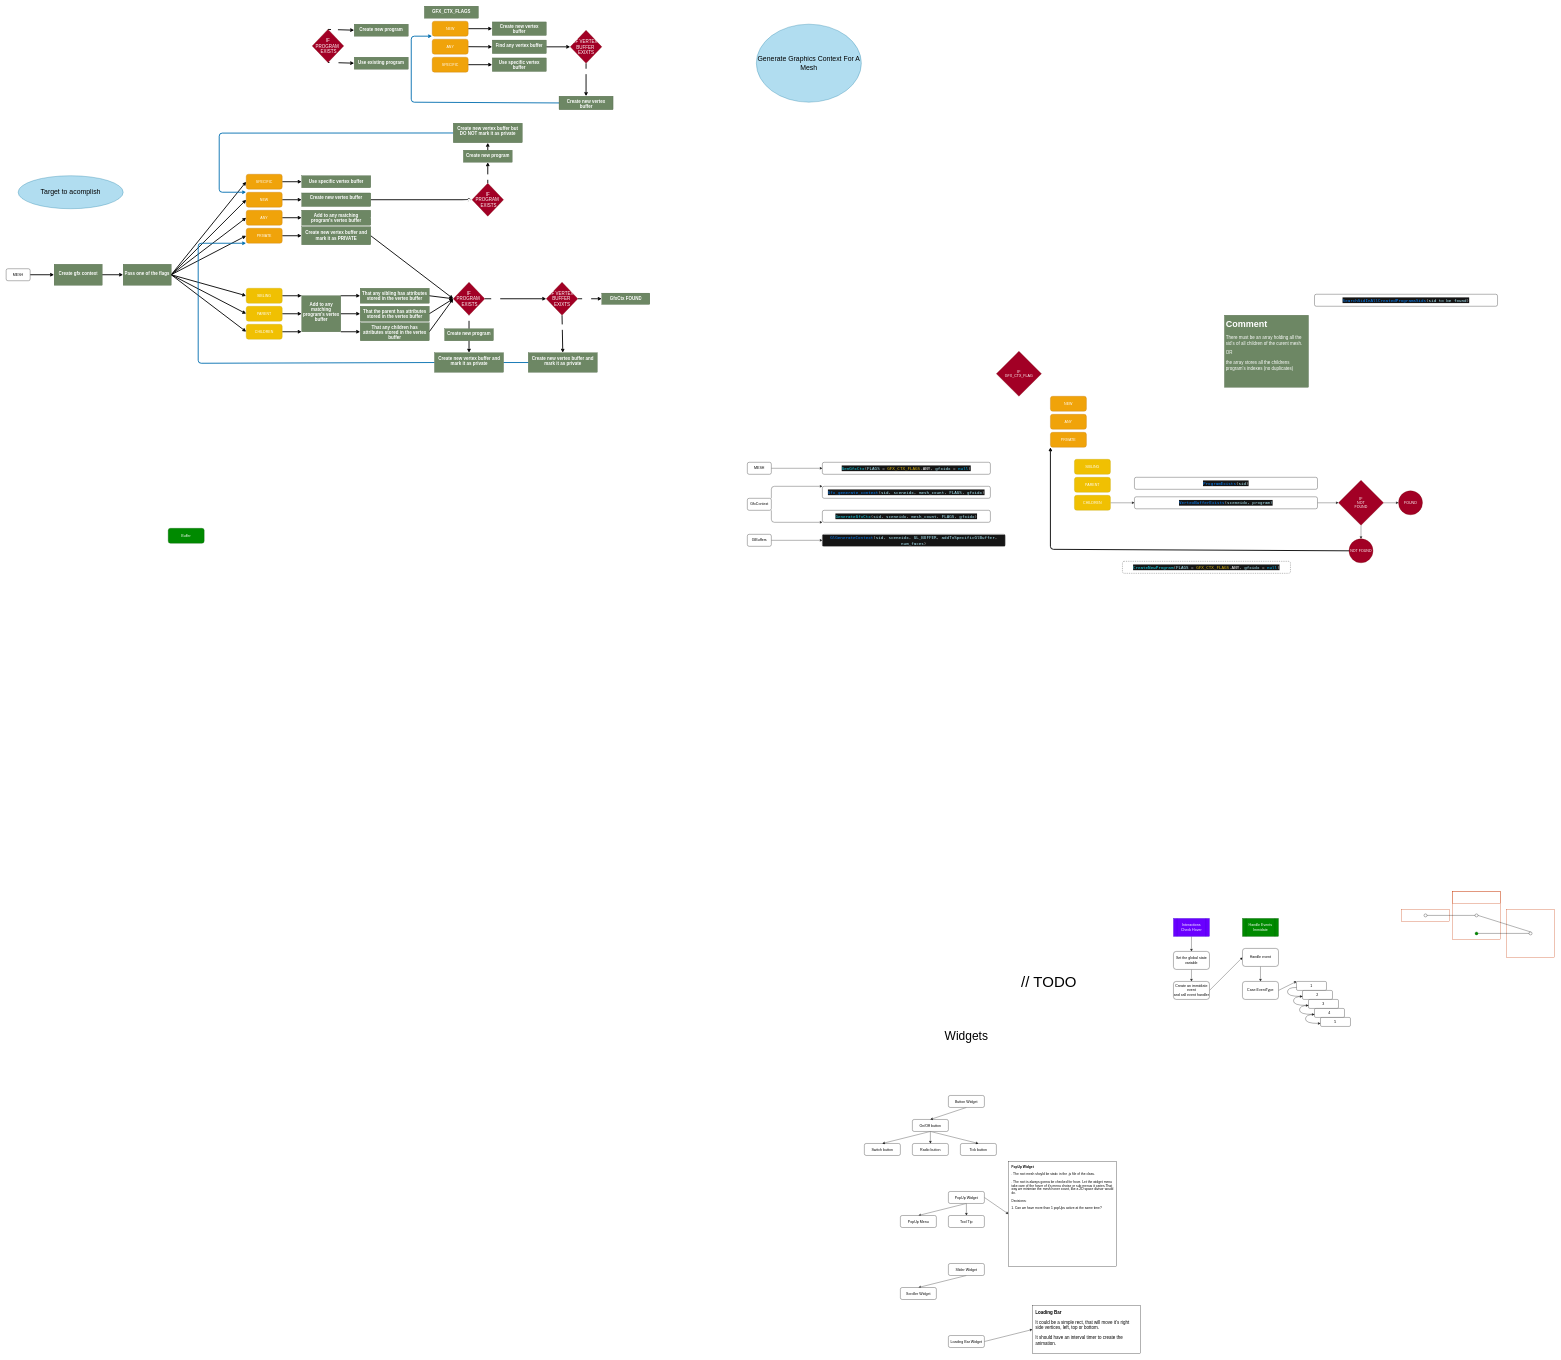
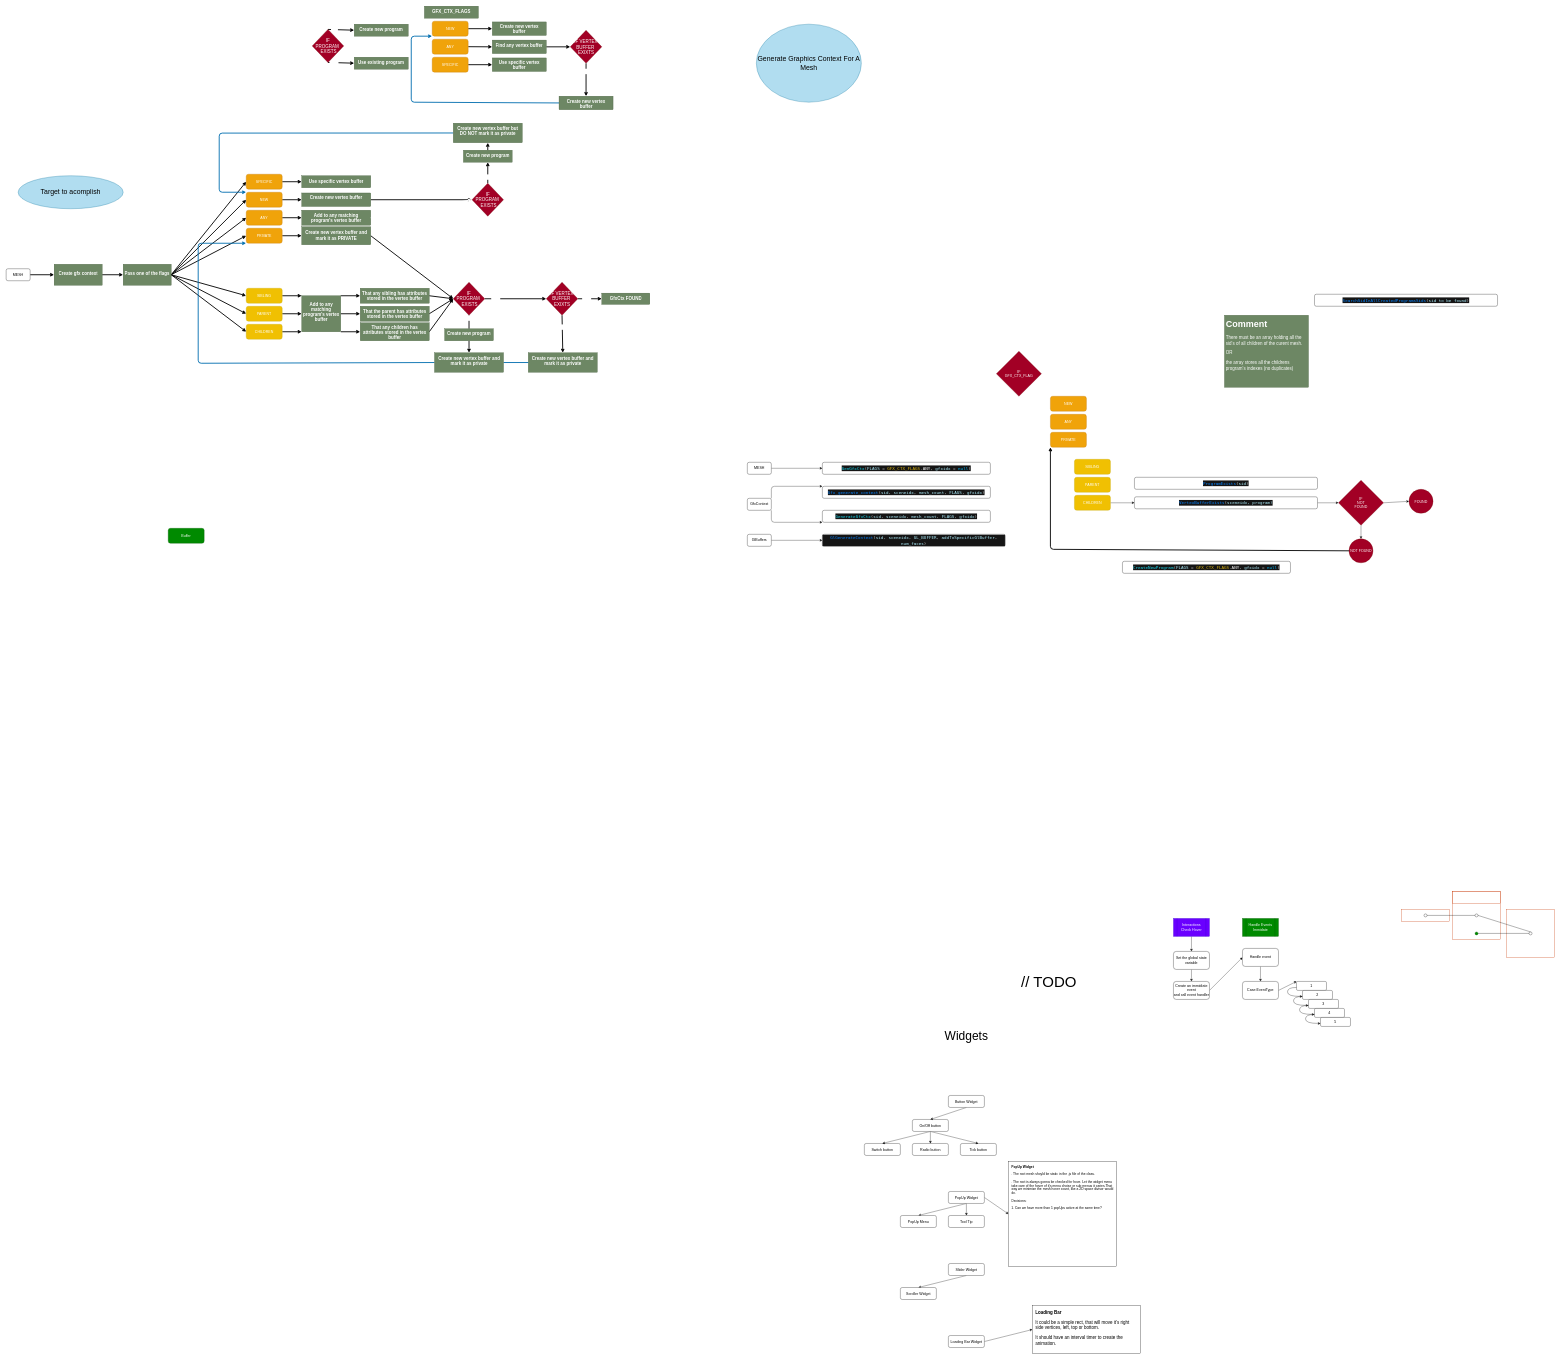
node "FOUND": moved (1410, 503) -> (1421, 501)
node "CreateNewProgram(FLAGS = GFX_CTX_FLAGS.ANY, gfxidx = null)": style dashed -> solid
